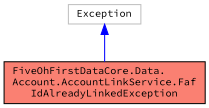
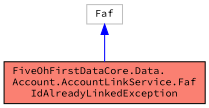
node "Exception": label "Exception" -> "Faf"
